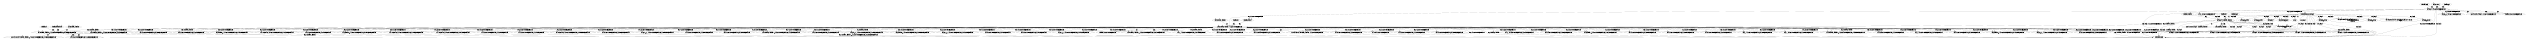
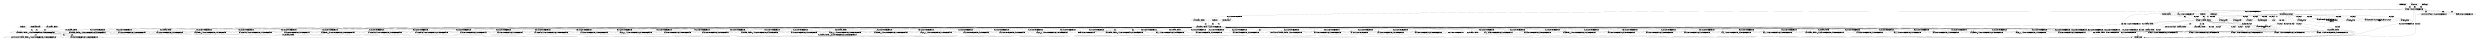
node "(Call,pptr = p+(ISIS_COMMON_HEADER_SIZE))": removed
node "(Call,p + (ISIS_COMMON_HEADER_SIZE+ISIS_PSNP_HEADER_PTP))": label "(Call,p + (ISIS_COMMON_HEADER_SIZE+ISIS_PSNP_HEADER_PTP))" -> "(Call,p + (ISIS_COMMON_HEADER_SIZE+ISIS_PSNP_HEADER_SIZE))"
